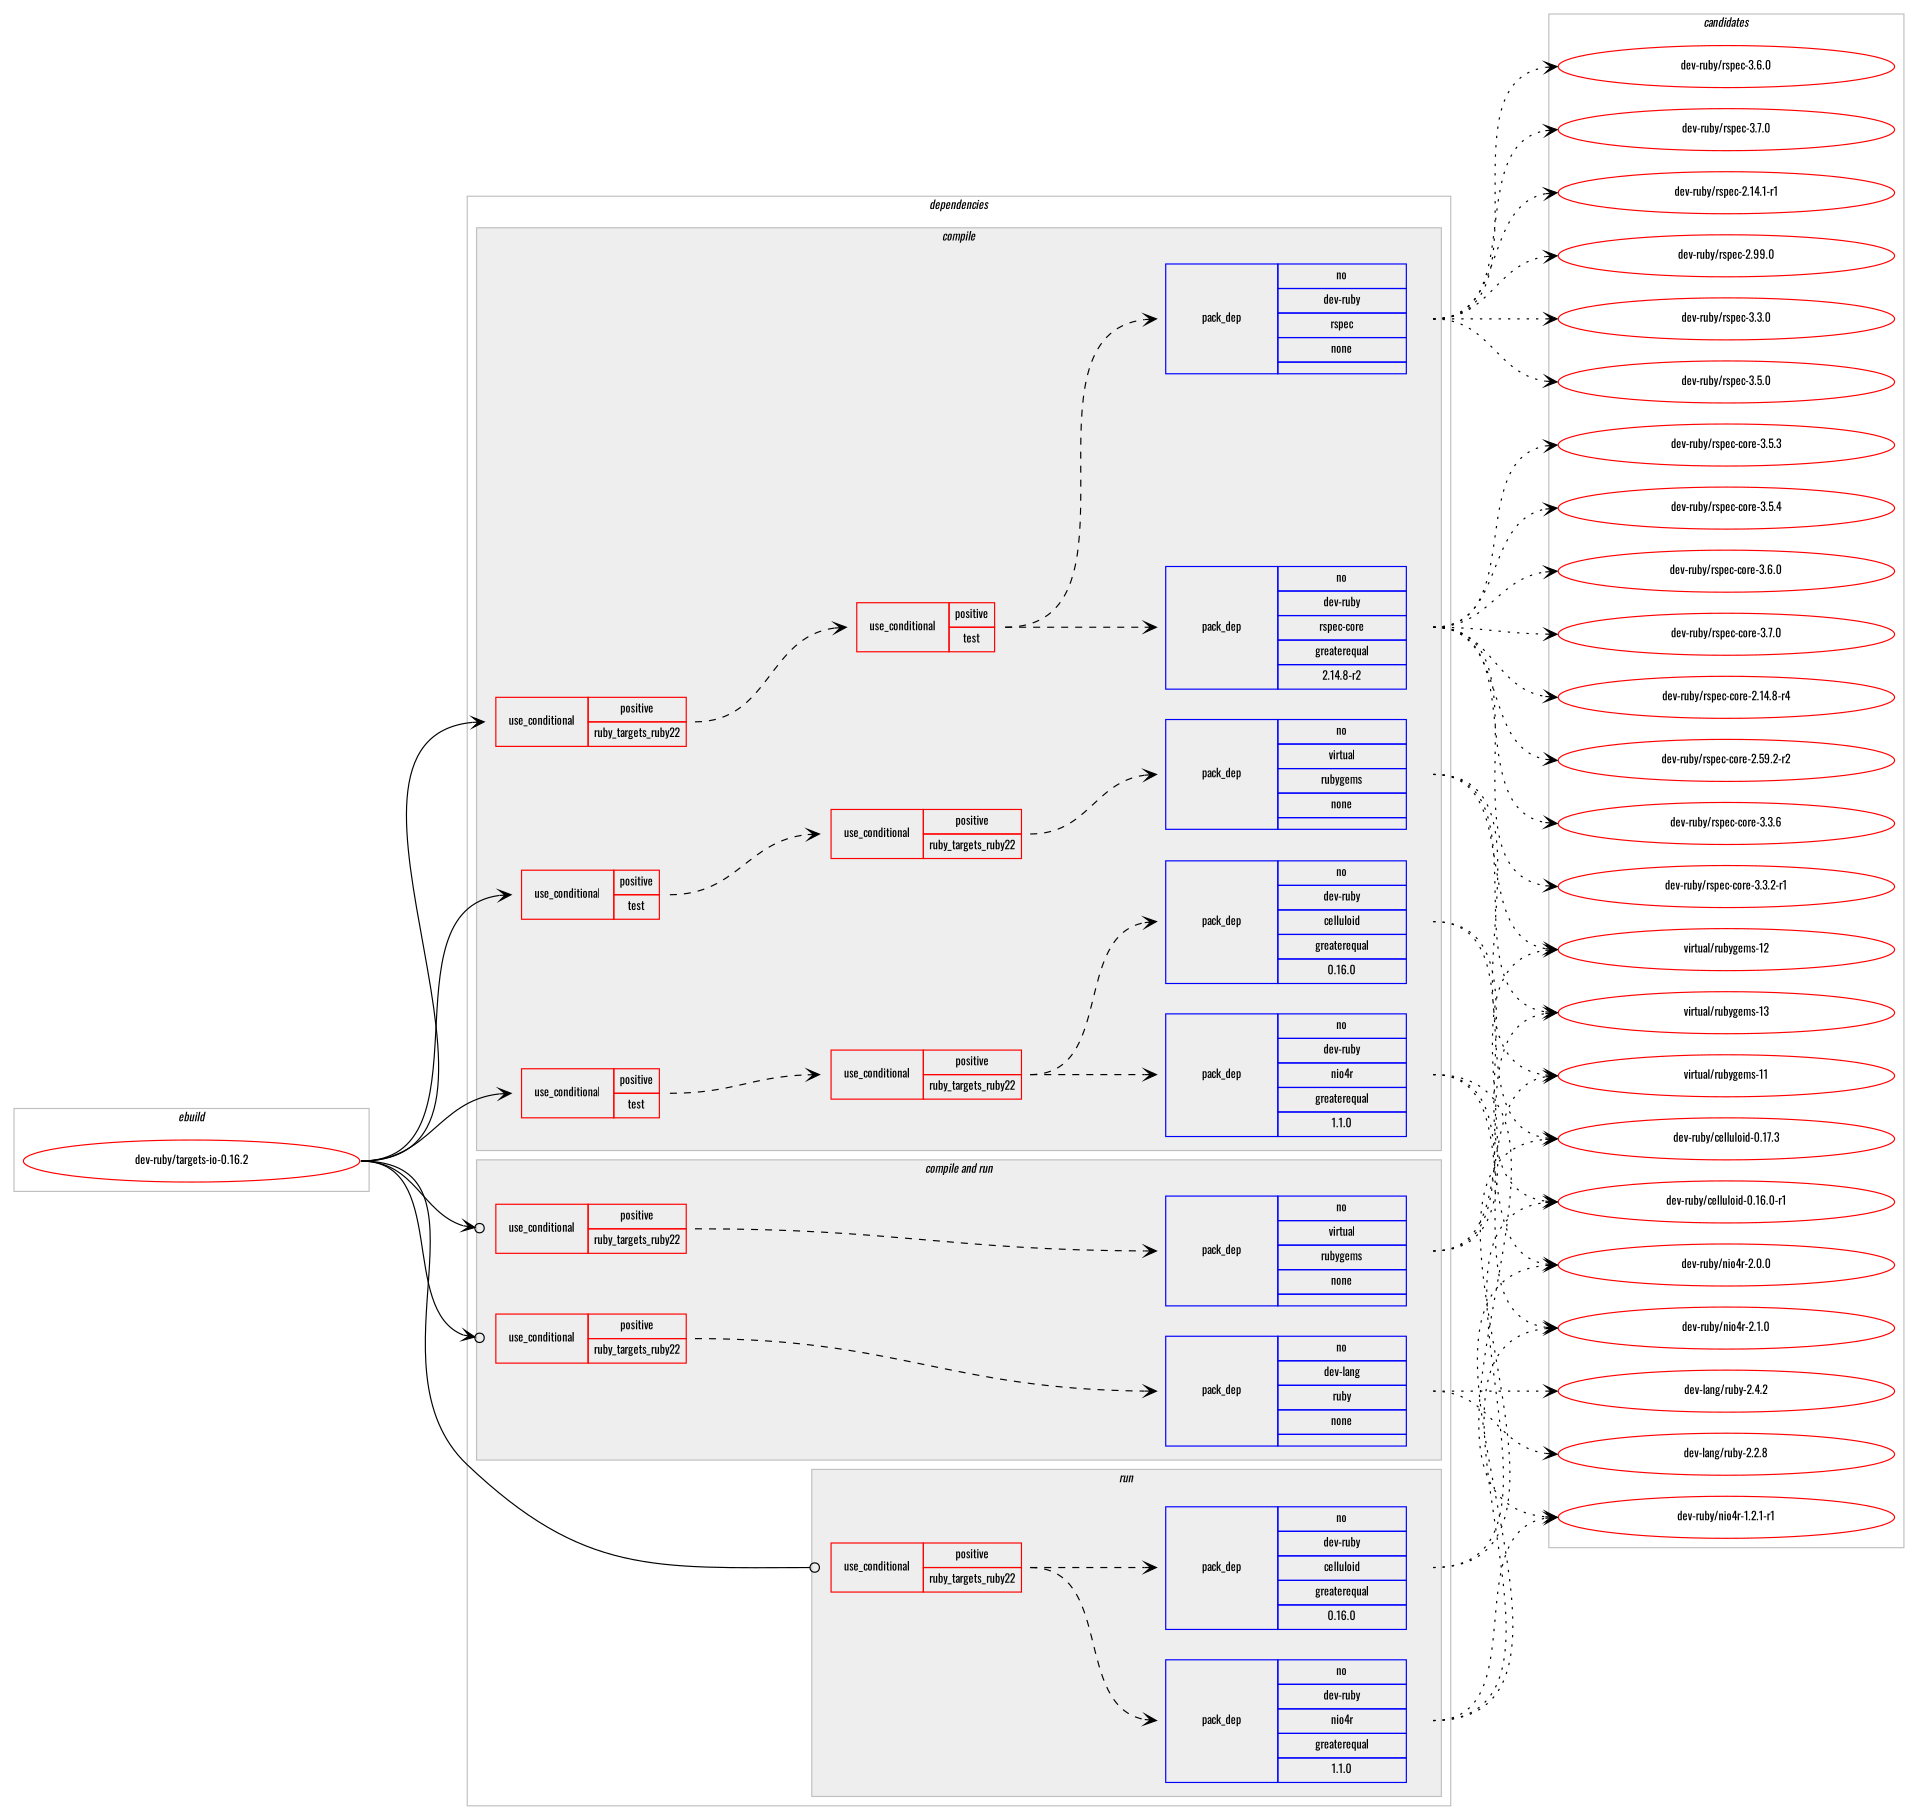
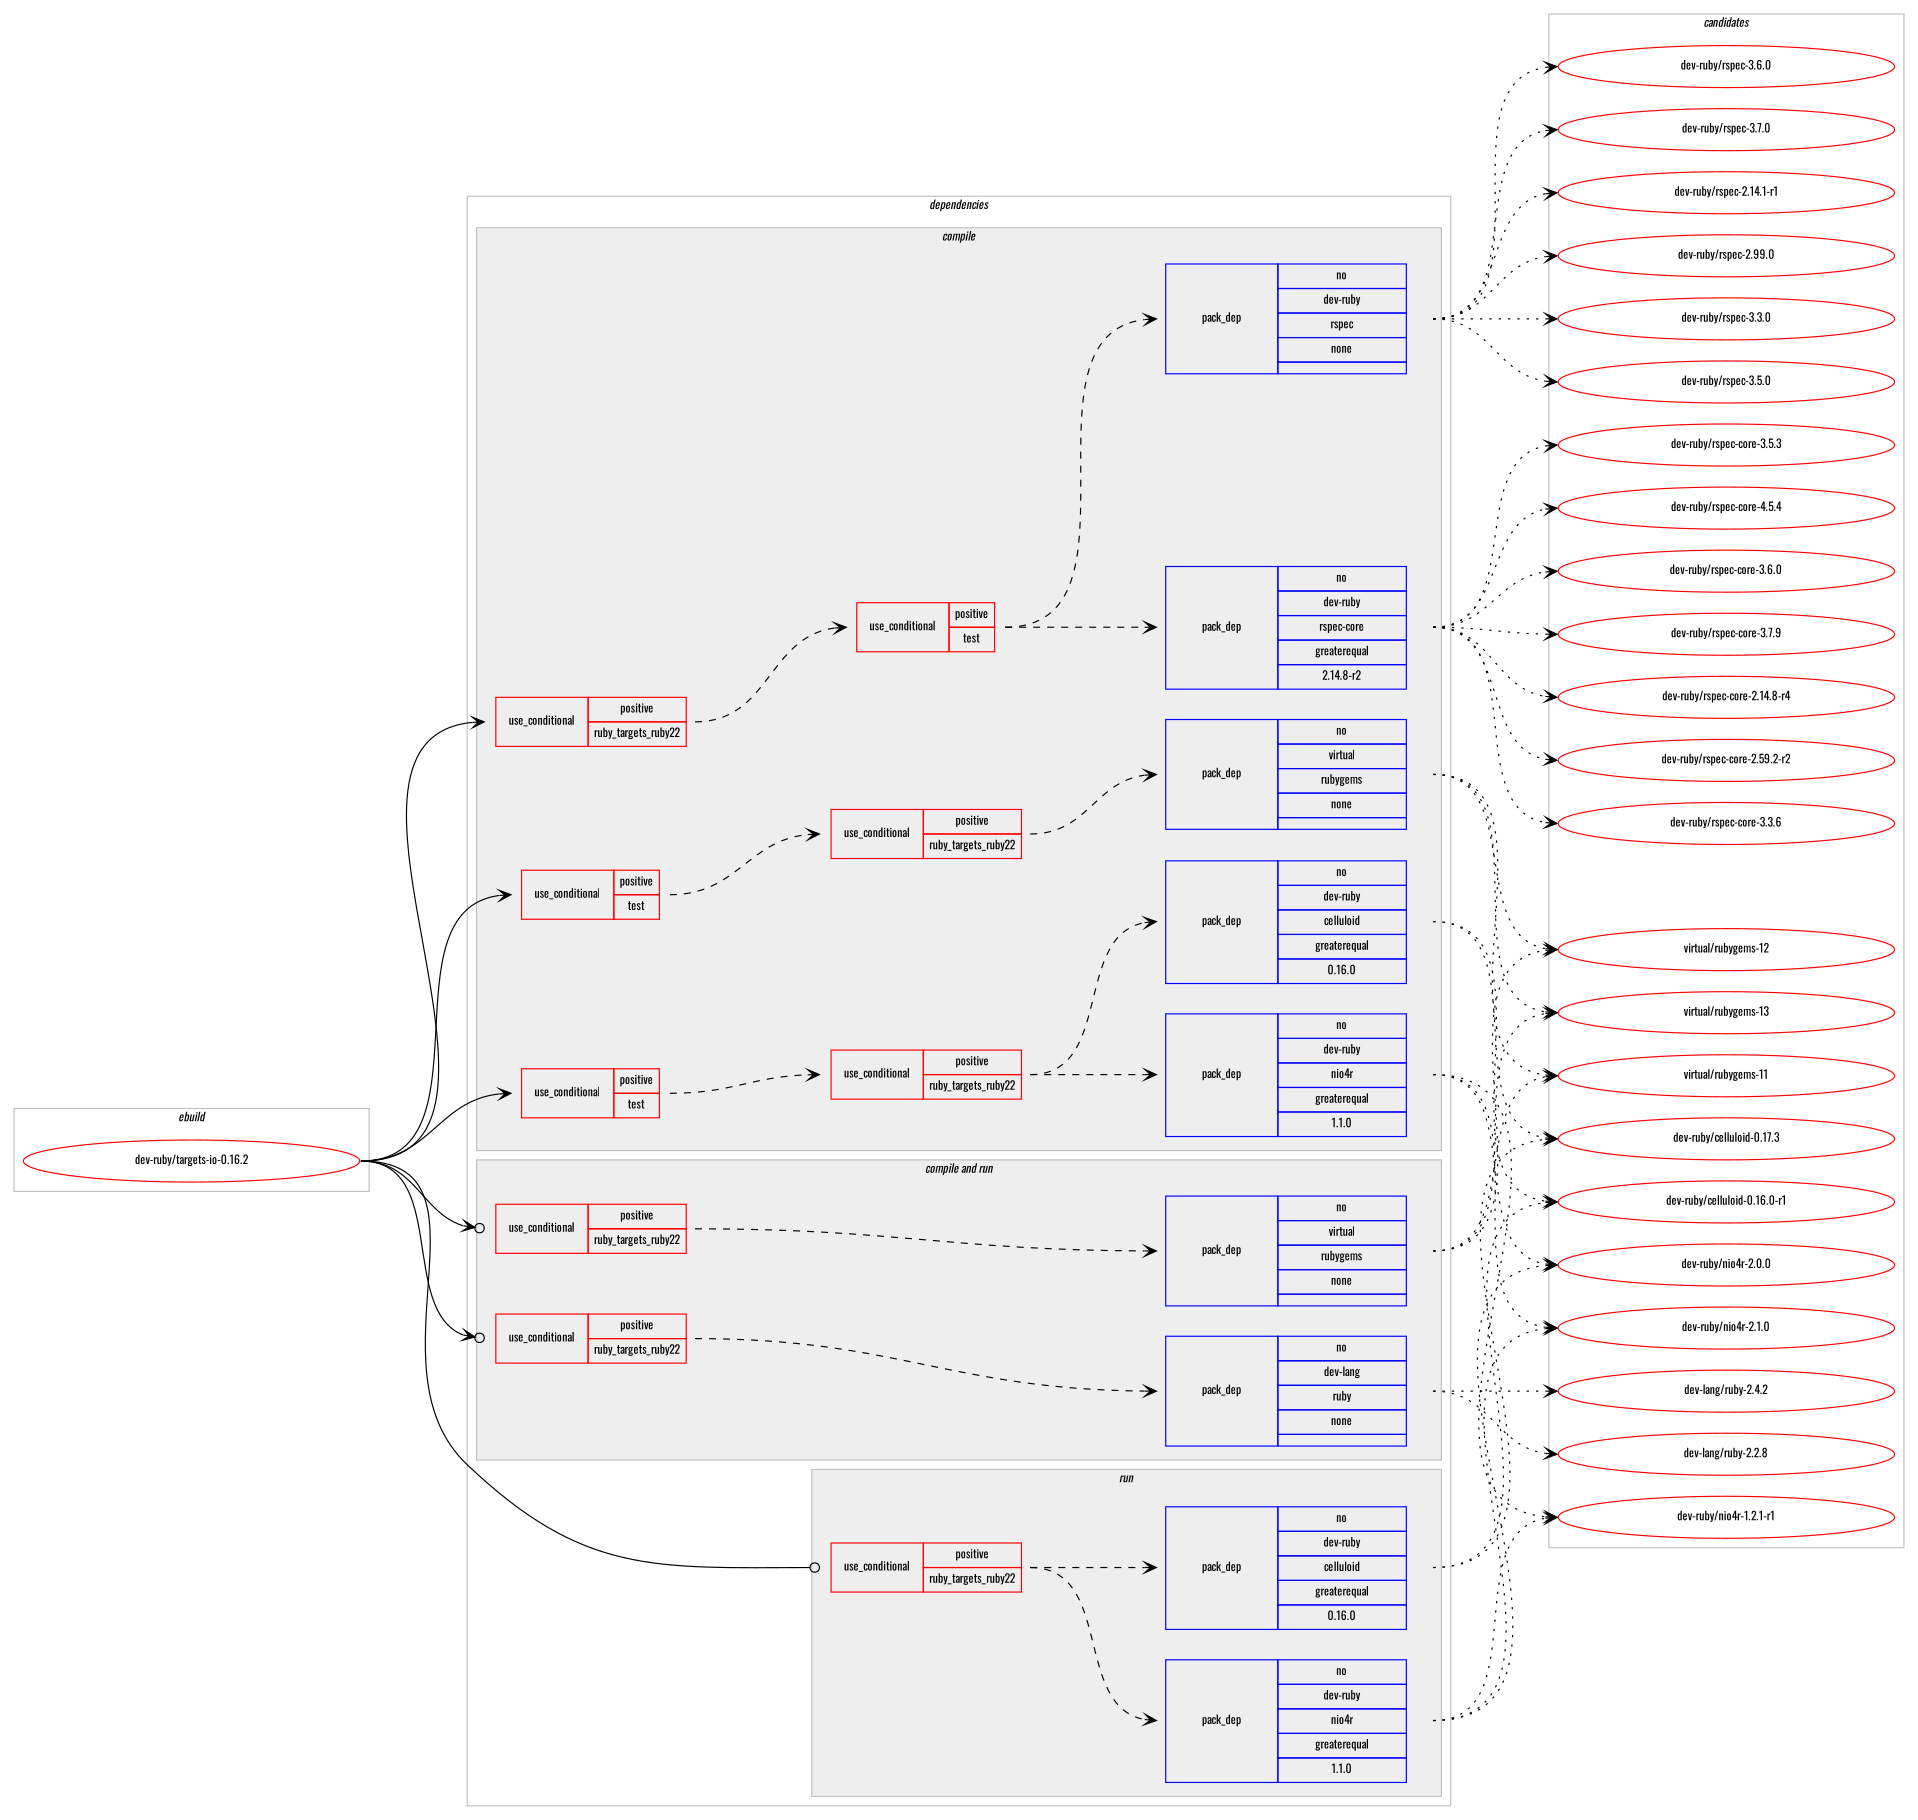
node "dev-ruby/rspec-core-3.5.4": label "dev-ruby/rspec-core-3.5.4" -> "dev-ruby/rspec-core-4.5.4"
node "dev-ruby/rspec-core-3.7.0": label "dev-ruby/rspec-core-3.7.0" -> "dev-ruby/rspec-core-3.7.9"
node "dev-ruby/rspec-core-3.3.2-r1": removed
